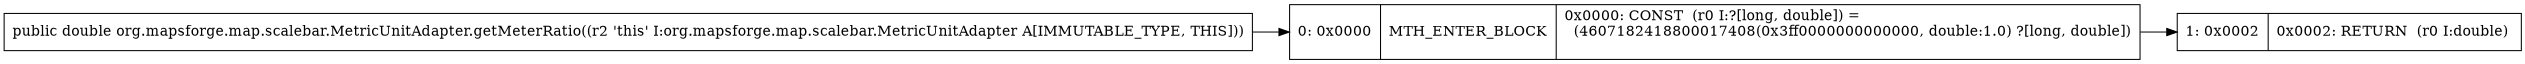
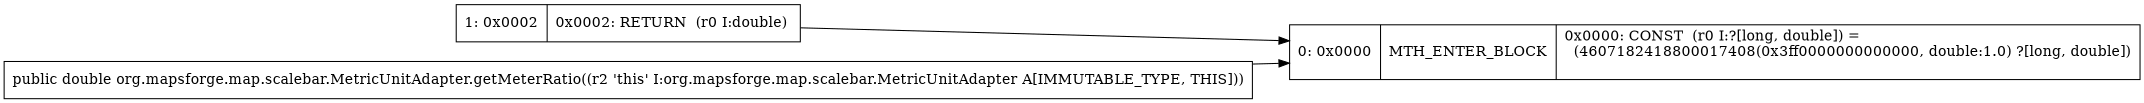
edge "0: 0x0000" -> "1: 0x0002": reversed
